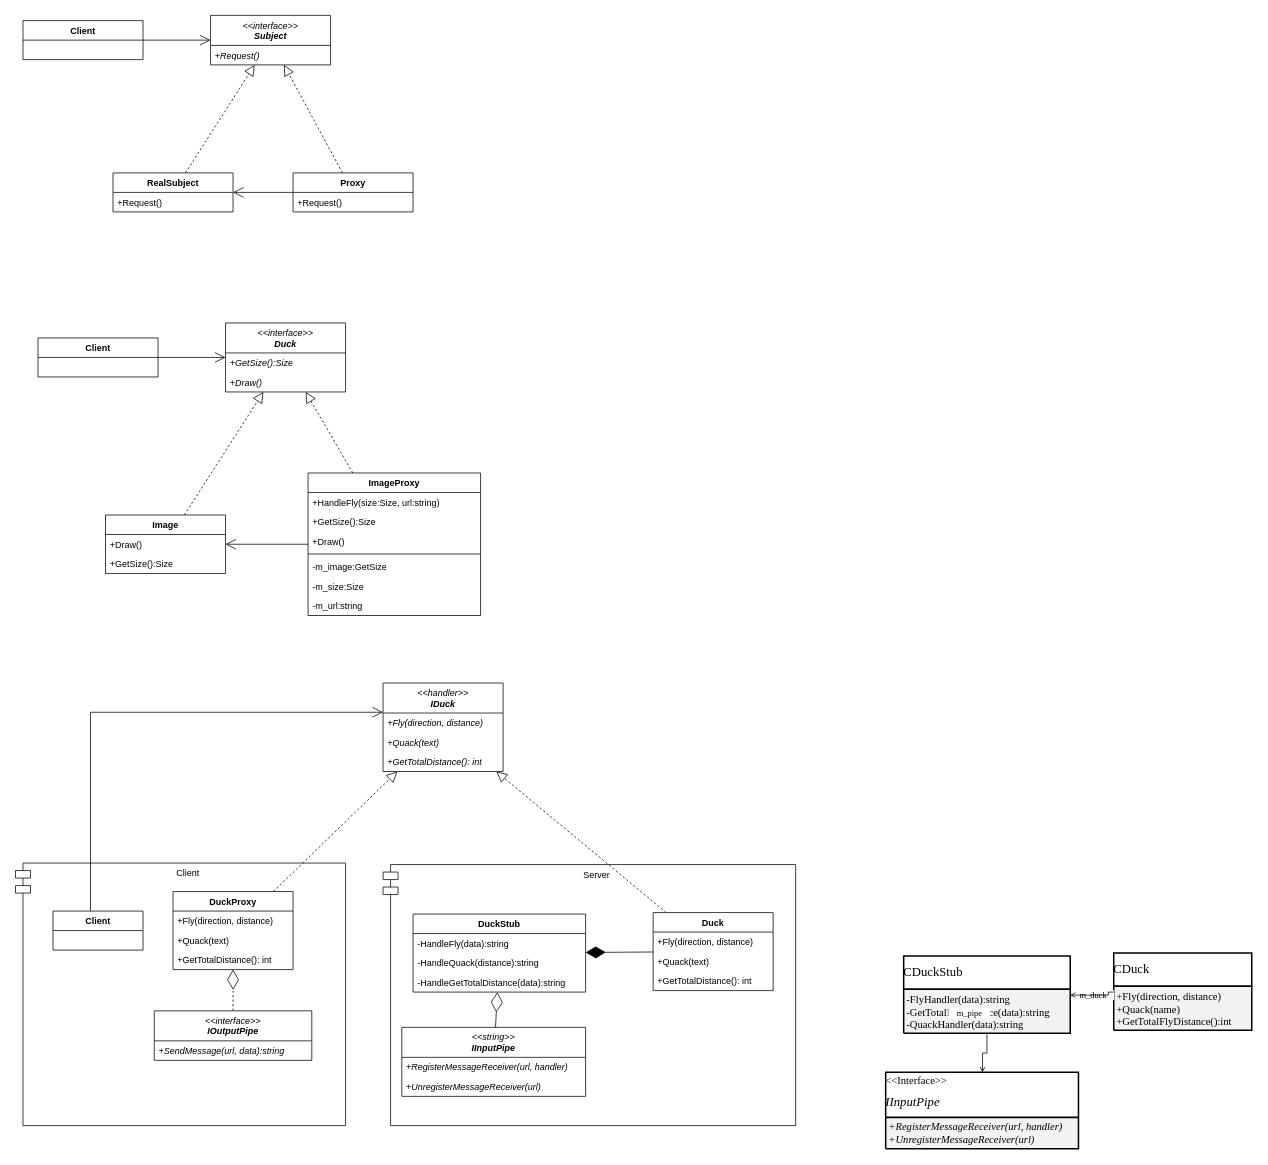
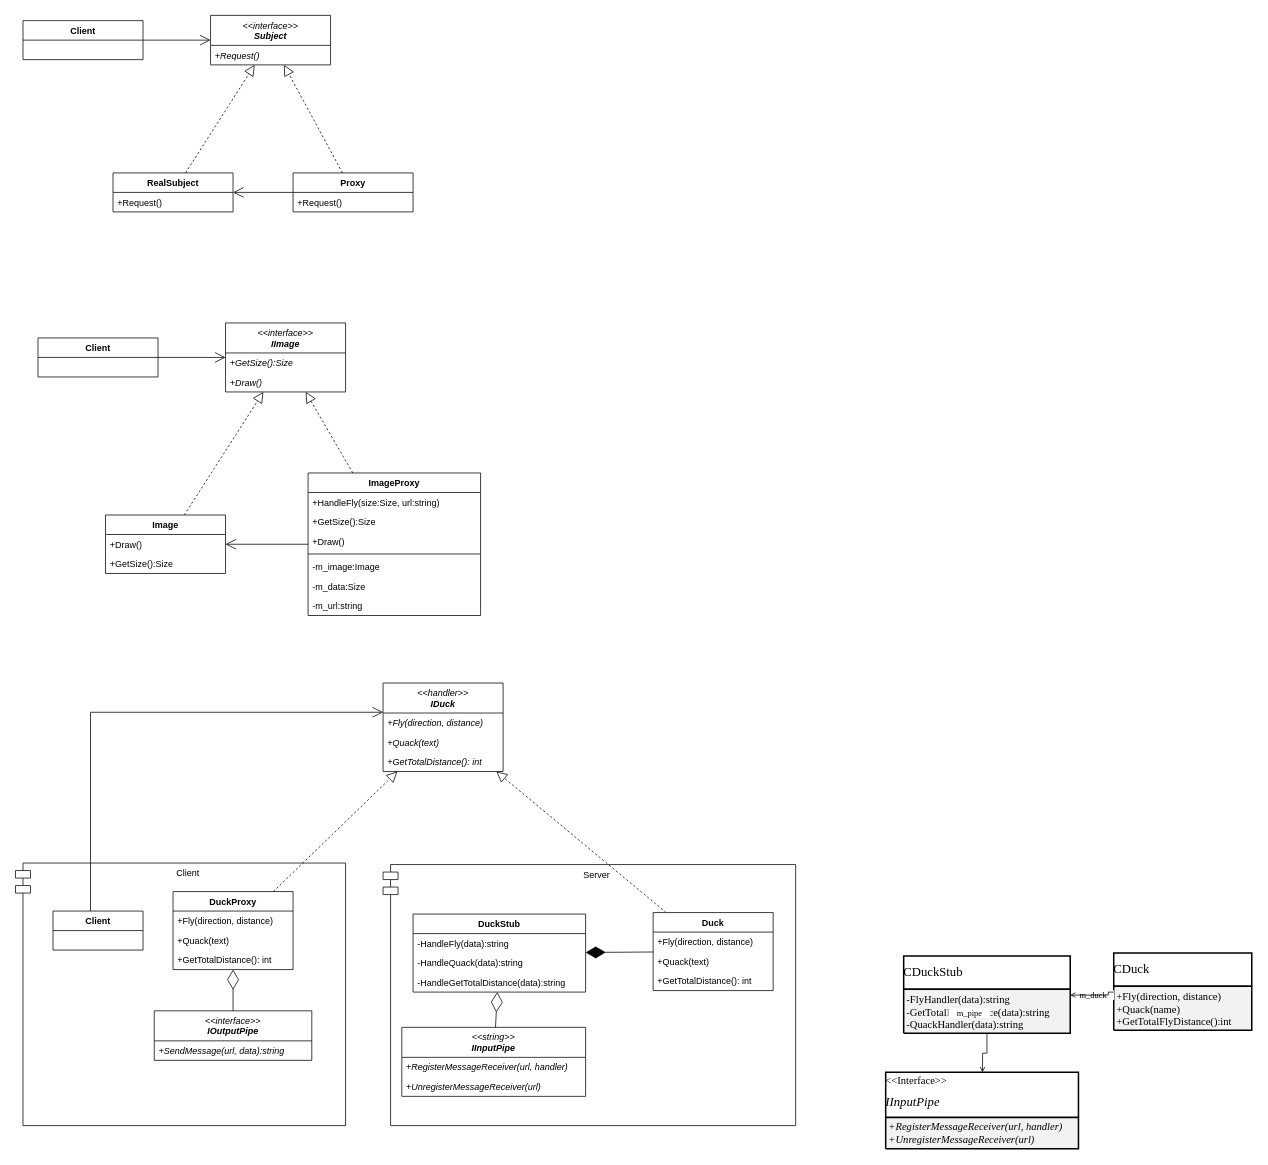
node "<<interface>> Duck": label "<<interface>> Duck" -> "<<interface>> IImage"
node "-m_image:GetSize": label "-m_image:GetSize" -> "-m_image:Image"
node "-m_size:Size": label "-m_size:Size" -> "-m_data:Size"
node "-HandleQuack(distance):string": label "-HandleQuack(distance):string" -> "-HandleQuack(data):string"
edge "<<interface>> IOutputPipe" -> "DuckProxy": style dashed -> solid
